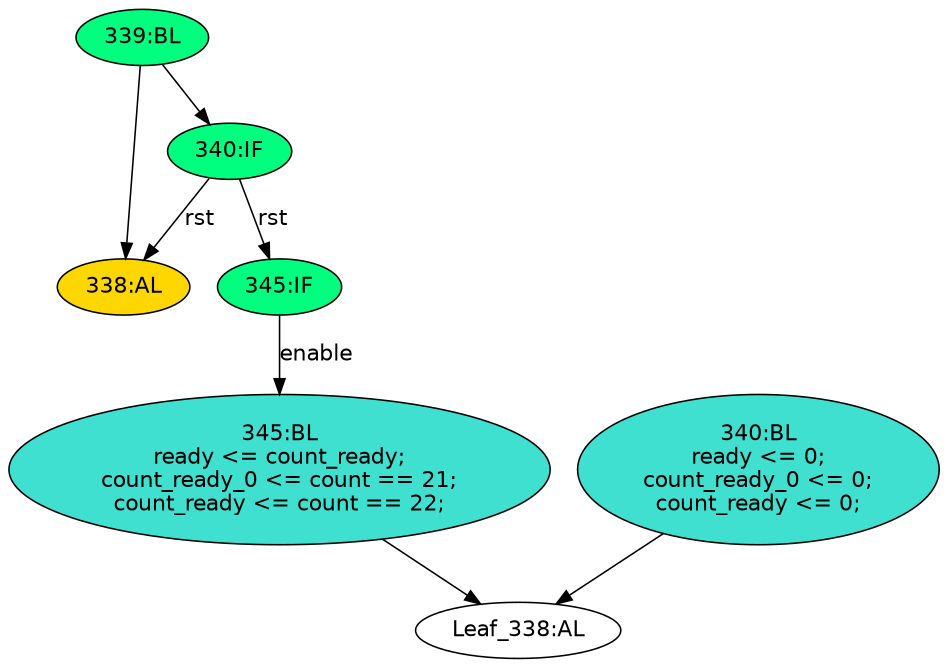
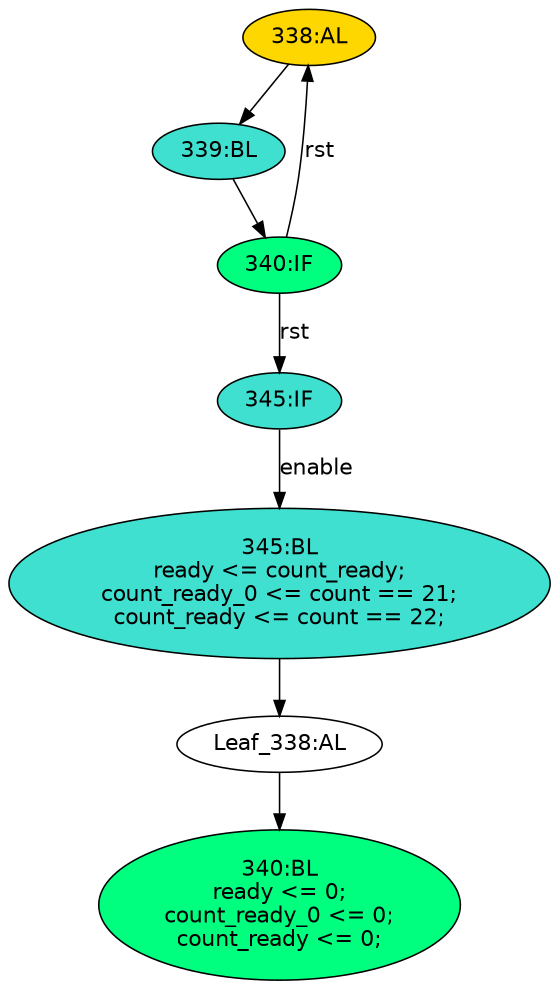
node "339:BL": fillcolor springgreen -> turquoise
edge "339:BL" -> "338:AL": reversed
node "345:IF": fillcolor springgreen -> turquoise
node "340:BL ready <= 0; count_ready_0 <= 0; count_ready <= 0;": fillcolor turquoise -> springgreen
edge "340:BL ready <= 0; count_ready_0 <= 0; count_ready <= 0;" -> "Leaf_338:AL": reversed
